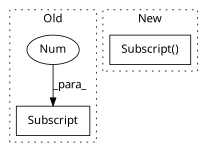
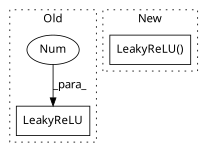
node "Subscript()": label "Subscript()" -> "LeakyReLU()"
node "Subscript": label "Subscript" -> "LeakyReLU"
